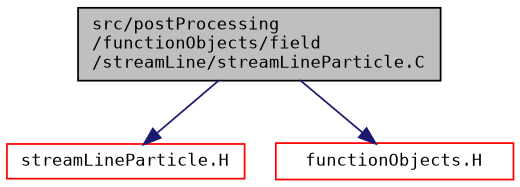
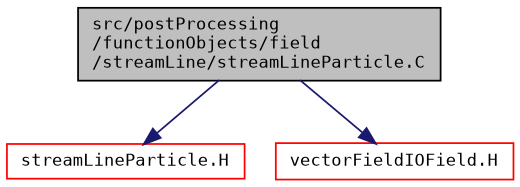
node "functionObjects.H": label "functionObjects.H" -> "vectorFieldIOField.H"
